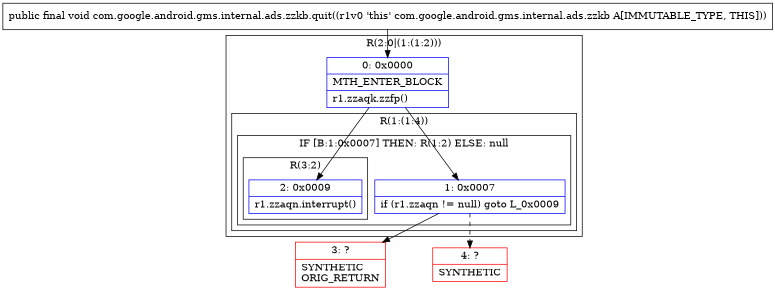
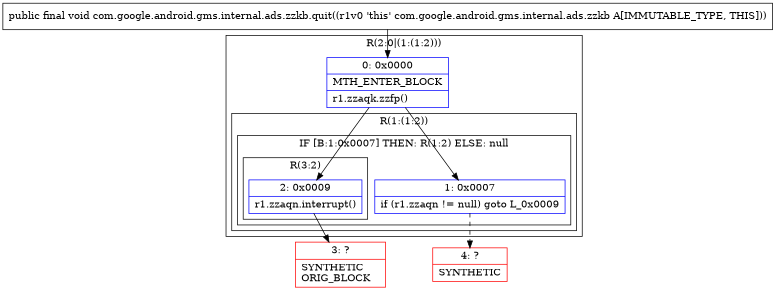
cluster "R(1:(1:4))": label "R(1:(1:4))" -> "R(1:(1:2))"
edge "1: 0x0007" -> "3: ?": now "2: 0x0009" -> "3: ?"
node "3: ?": text "ORIG_RETURN" -> "ORIG_BLOCK"
